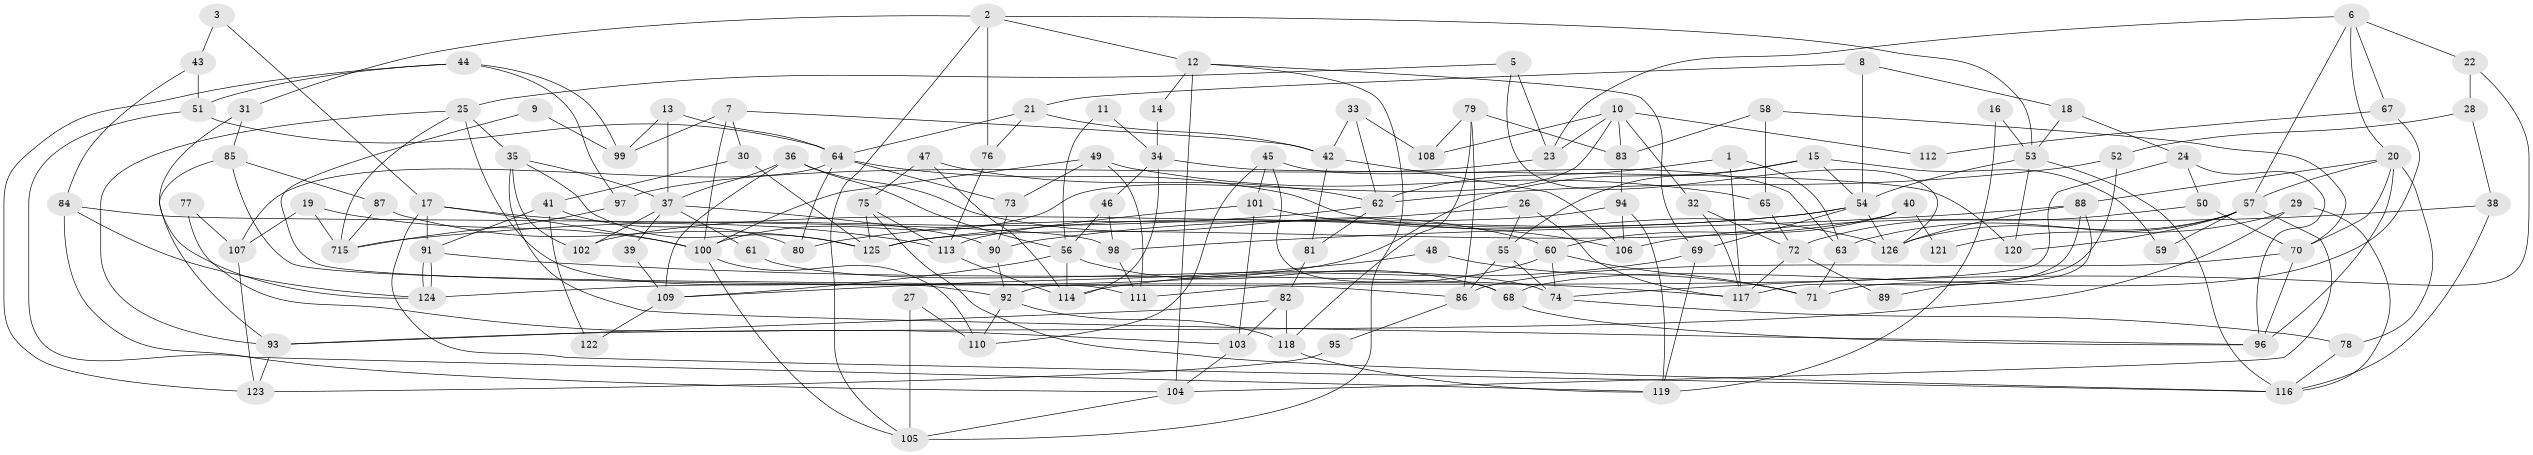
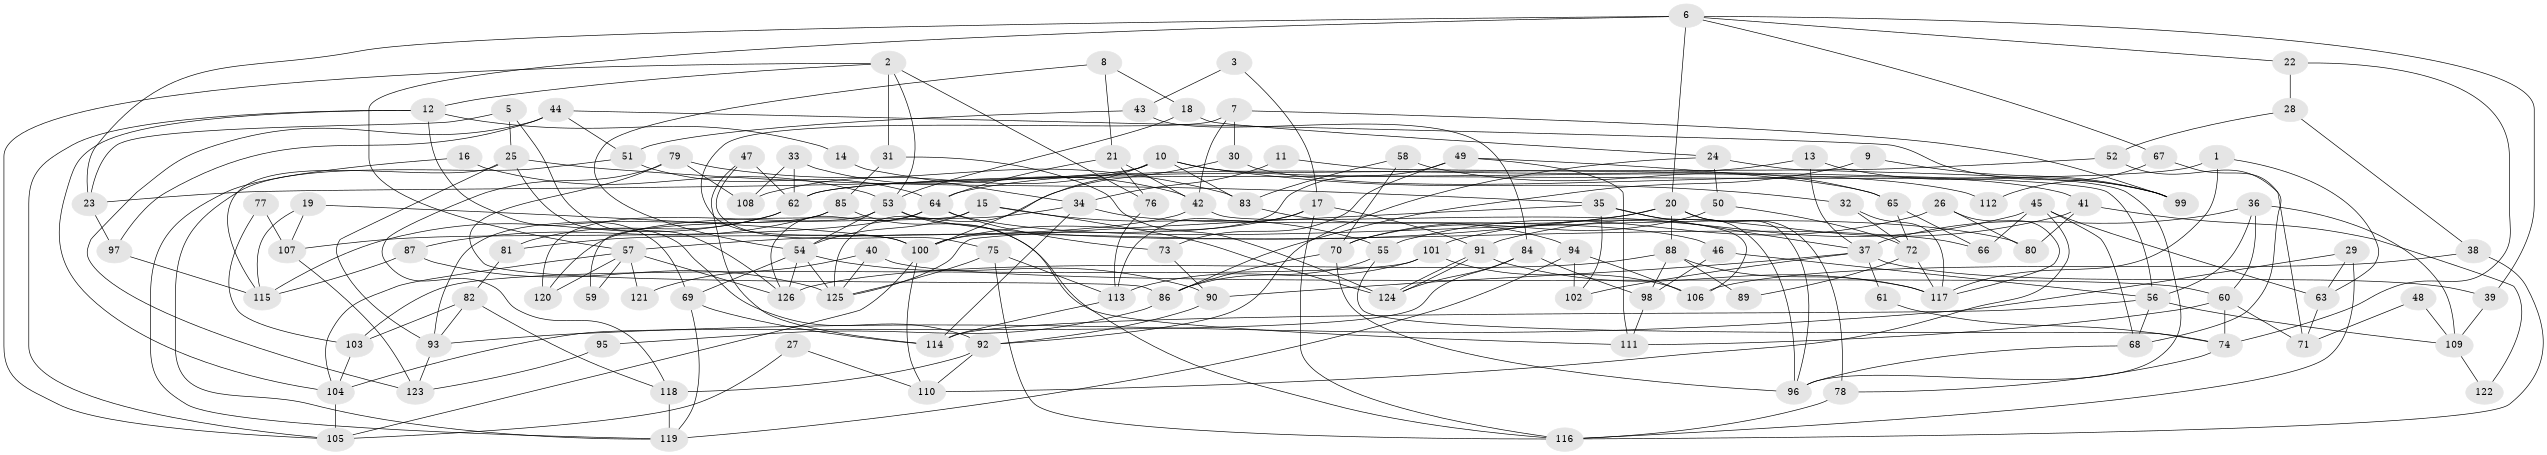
edge "6" -- "39": added
node "715": label "715" -> "115"
node "66": added
